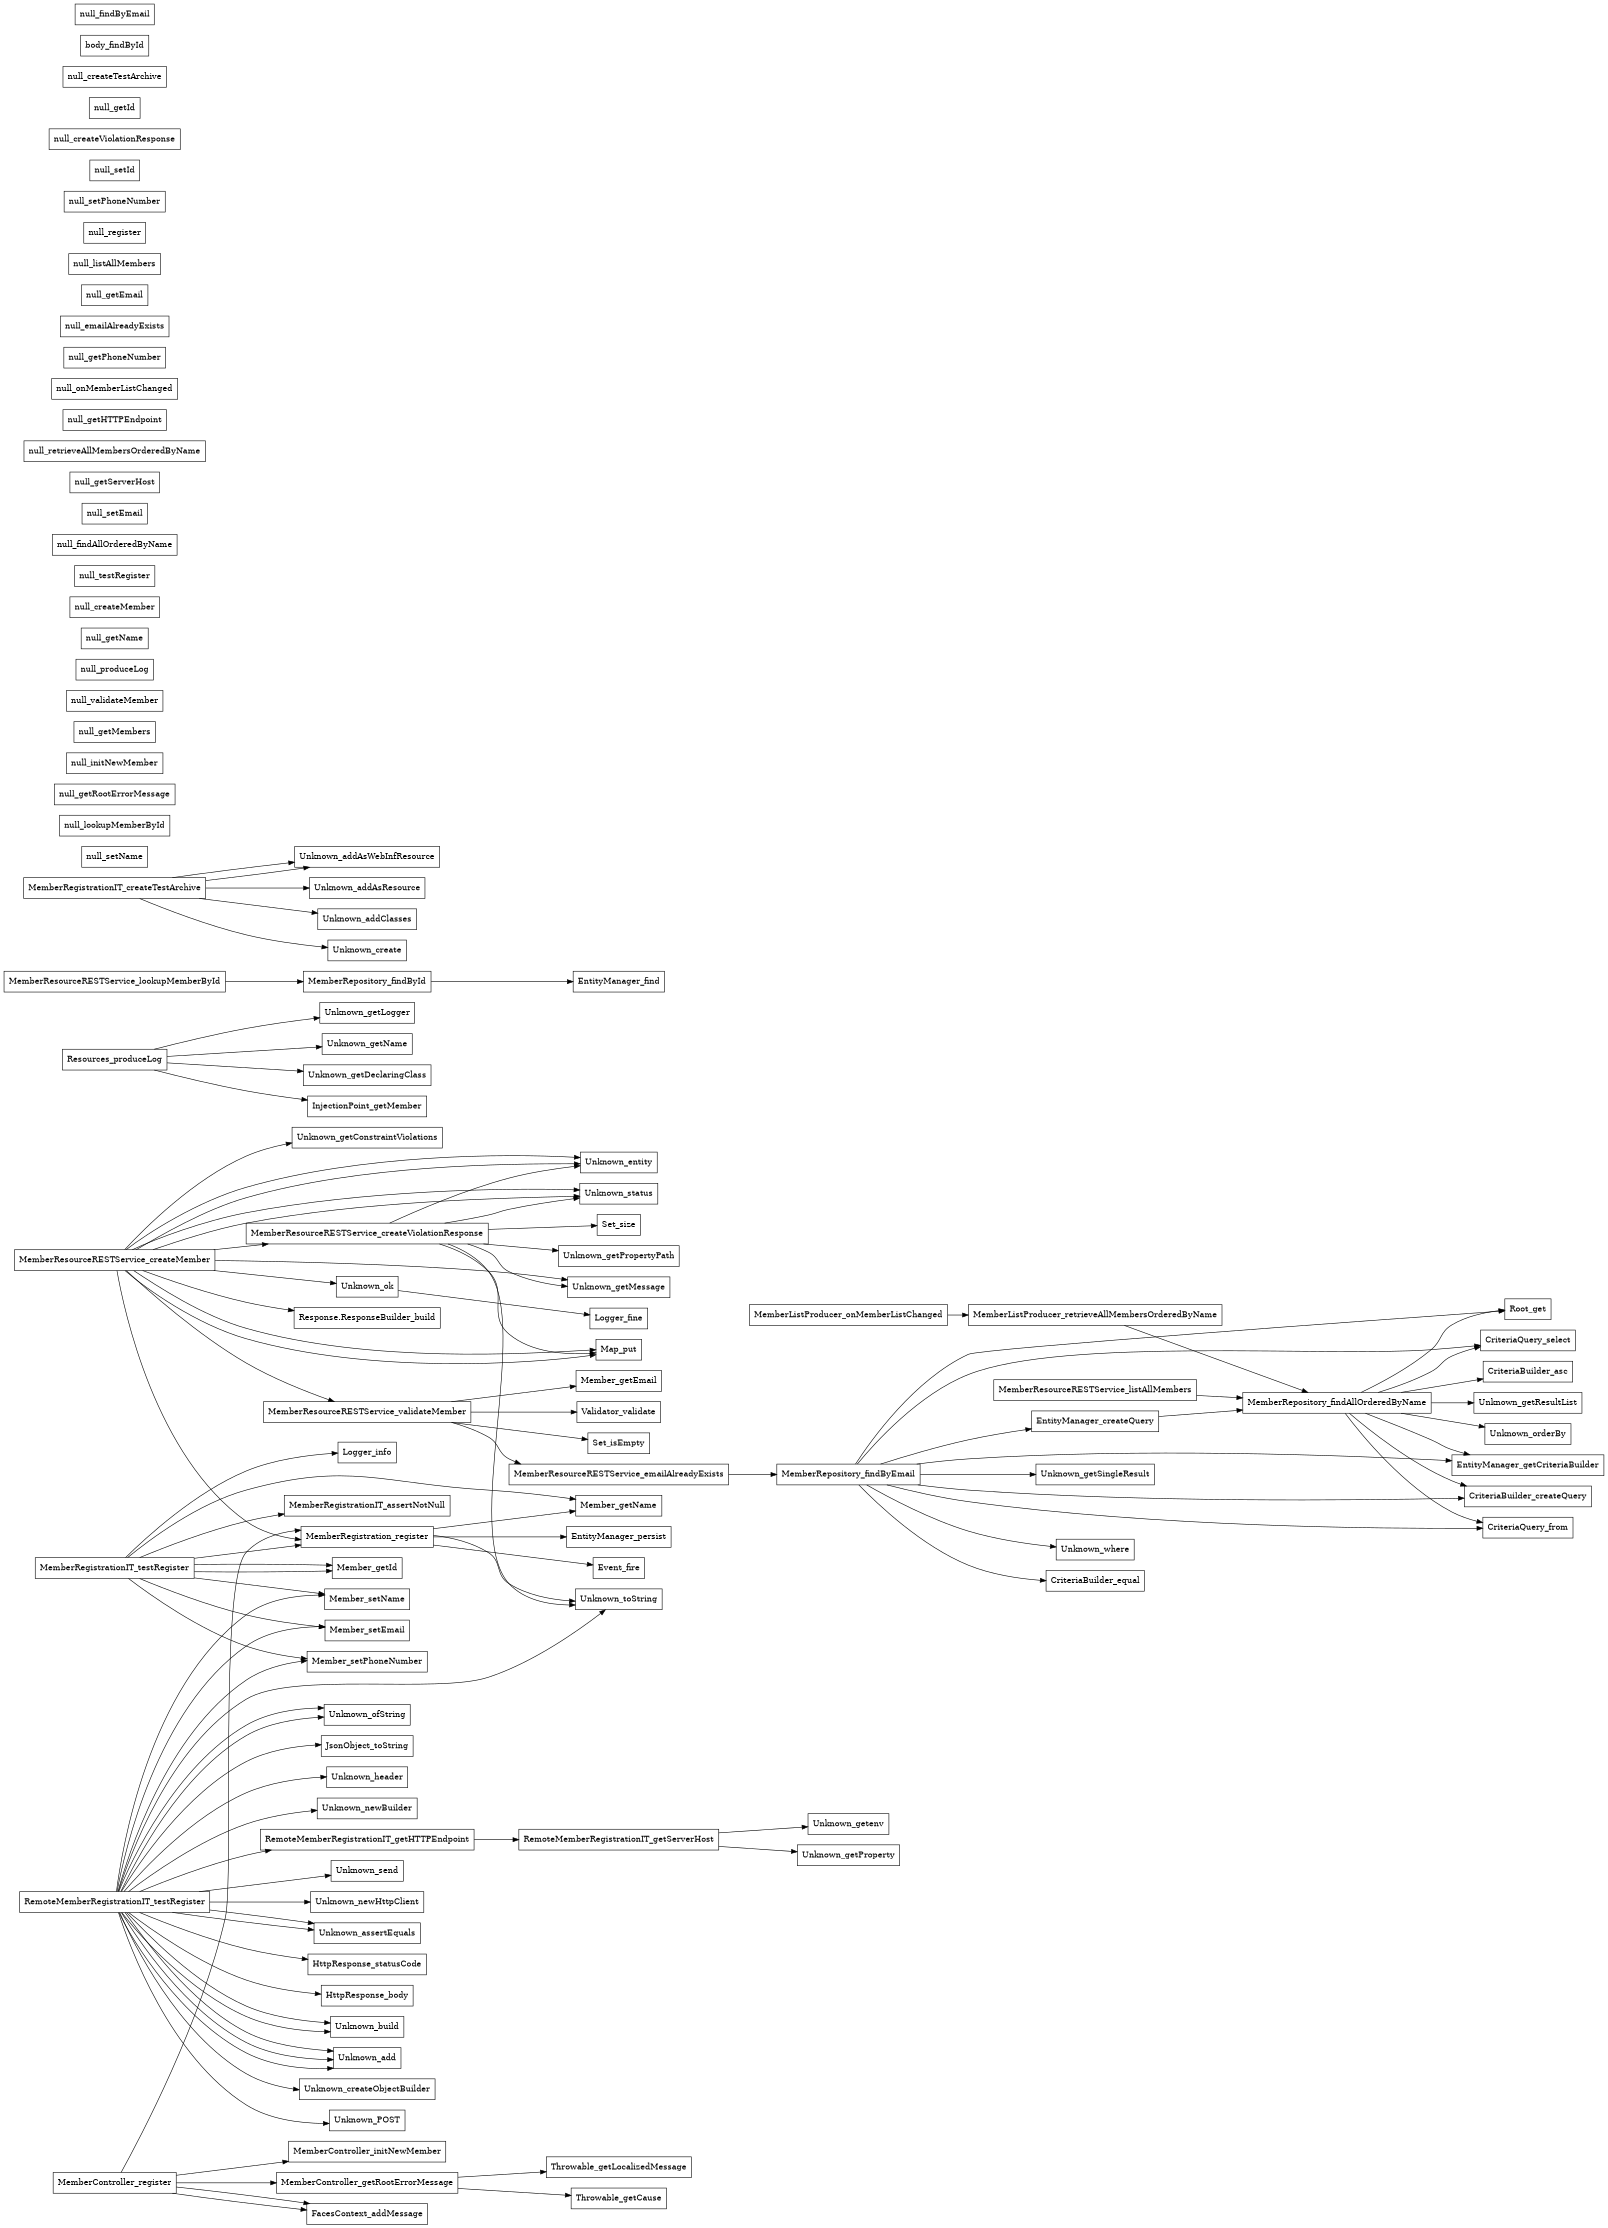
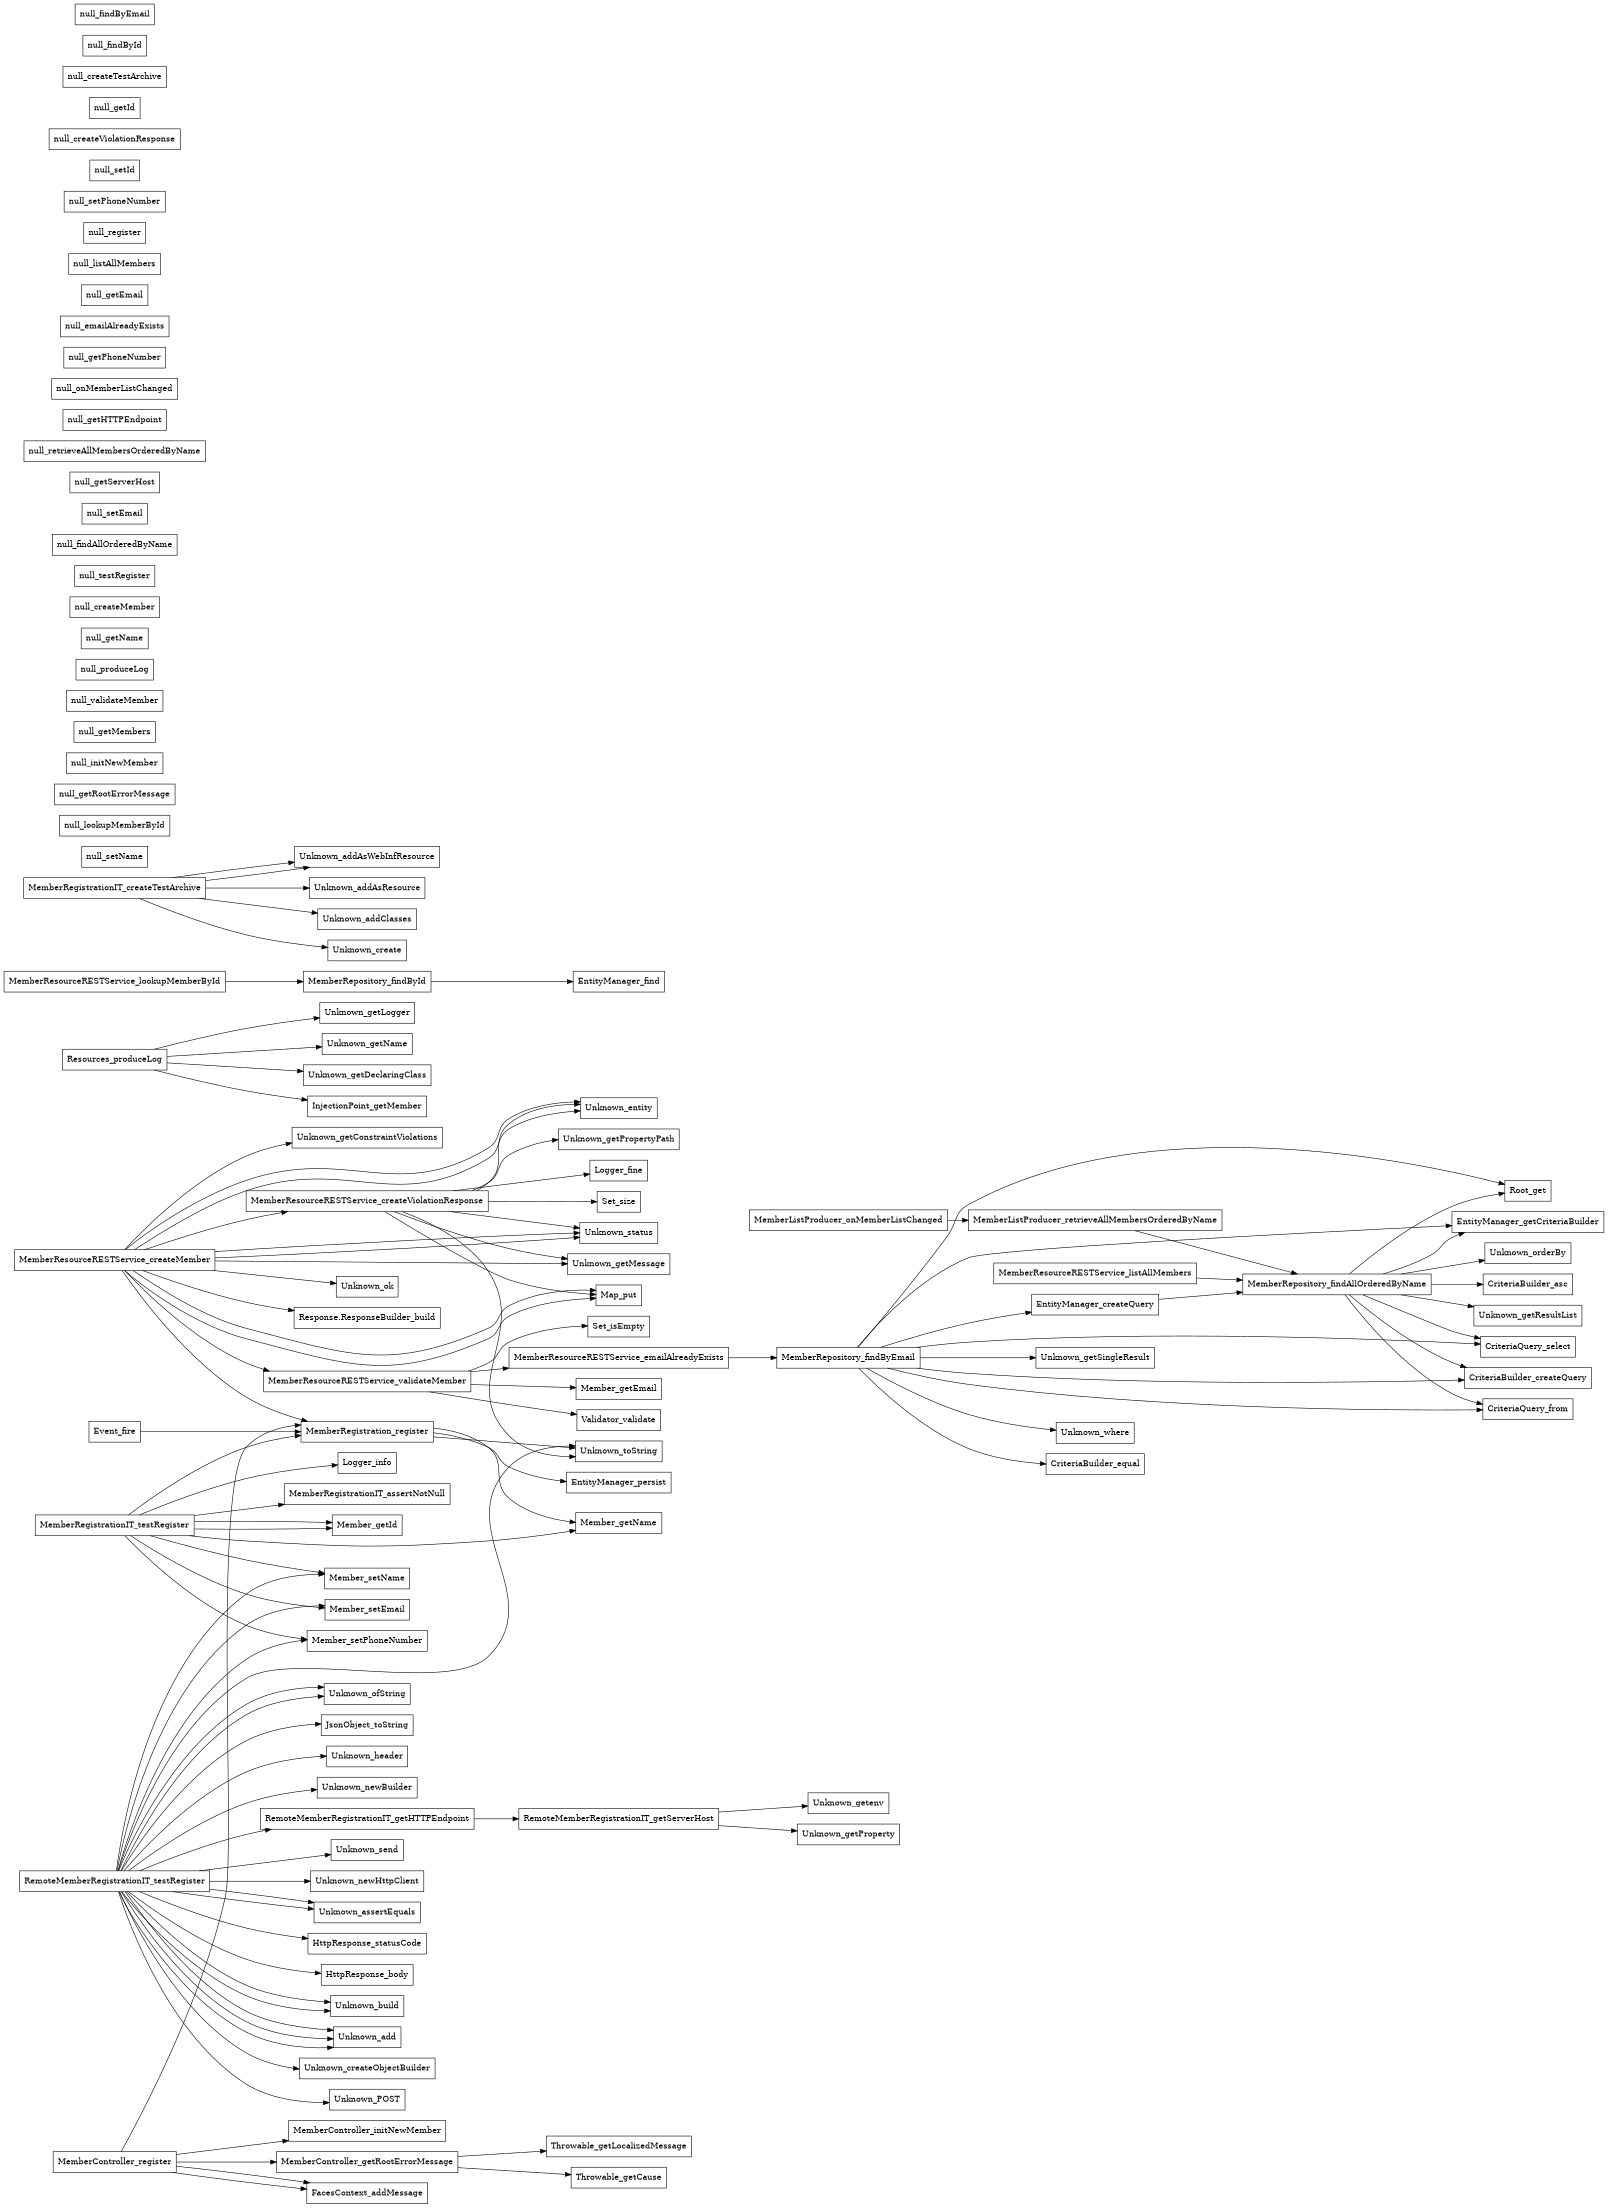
node "body_findById": label "body_findById" -> "null_findById"
edge "Unknown_ok" -> "Logger_fine": now "MemberResourceRESTService_createViolationResponse" -> "Logger_fine"
edge "MemberRegistration_register" -> "Event_fire": reversed
